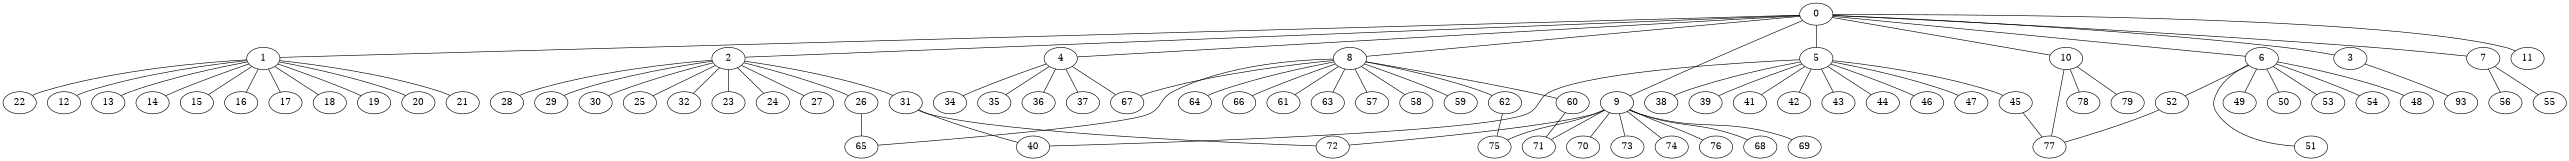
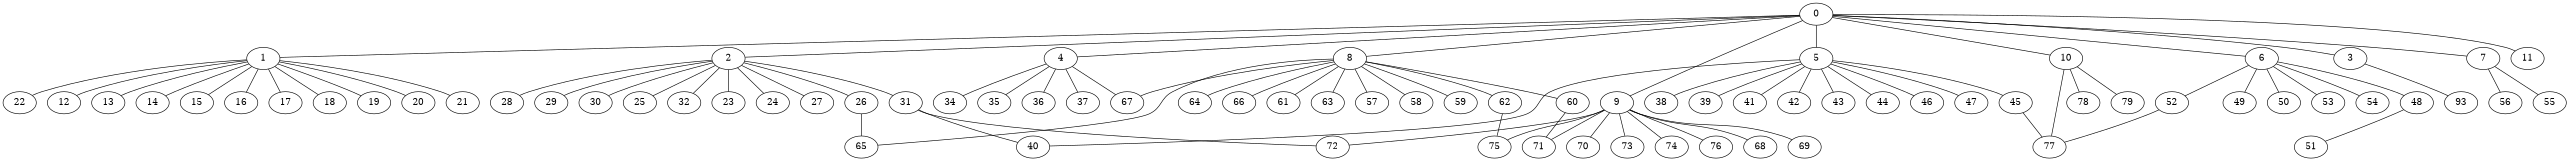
edge "6" -- "51": now "48" -- "51"
